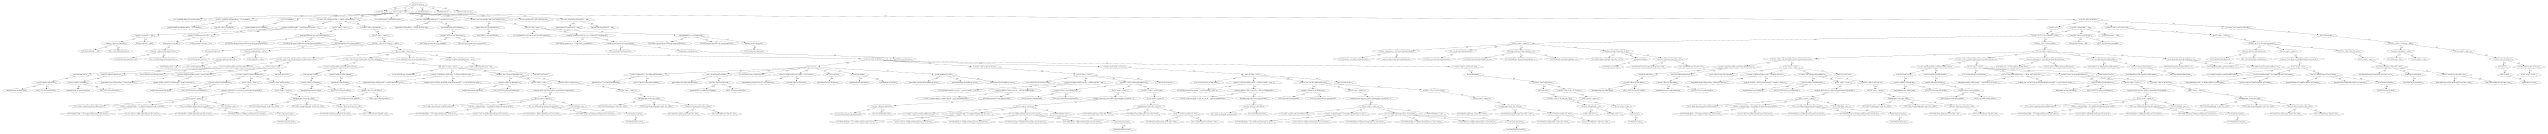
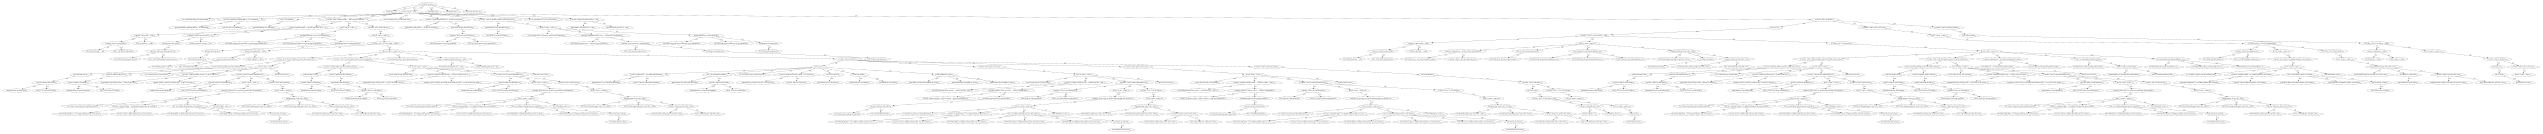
edge "(<operator>.equals,destfile == null)" -> "(CONTROL_STRUCTURE,IF,if (destfile == null))": reversed
node "(IDENTIFIER,in,FileInputStream in = null)": added
node "(IDENTIFIER,$obj6,<empty>)": added
